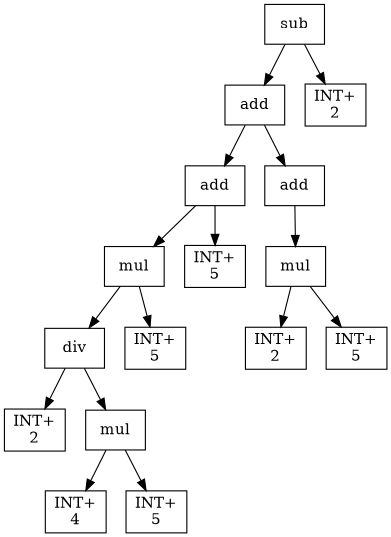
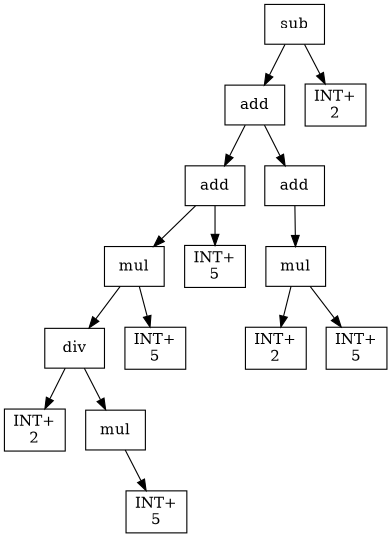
node "INT+ 4": removed
